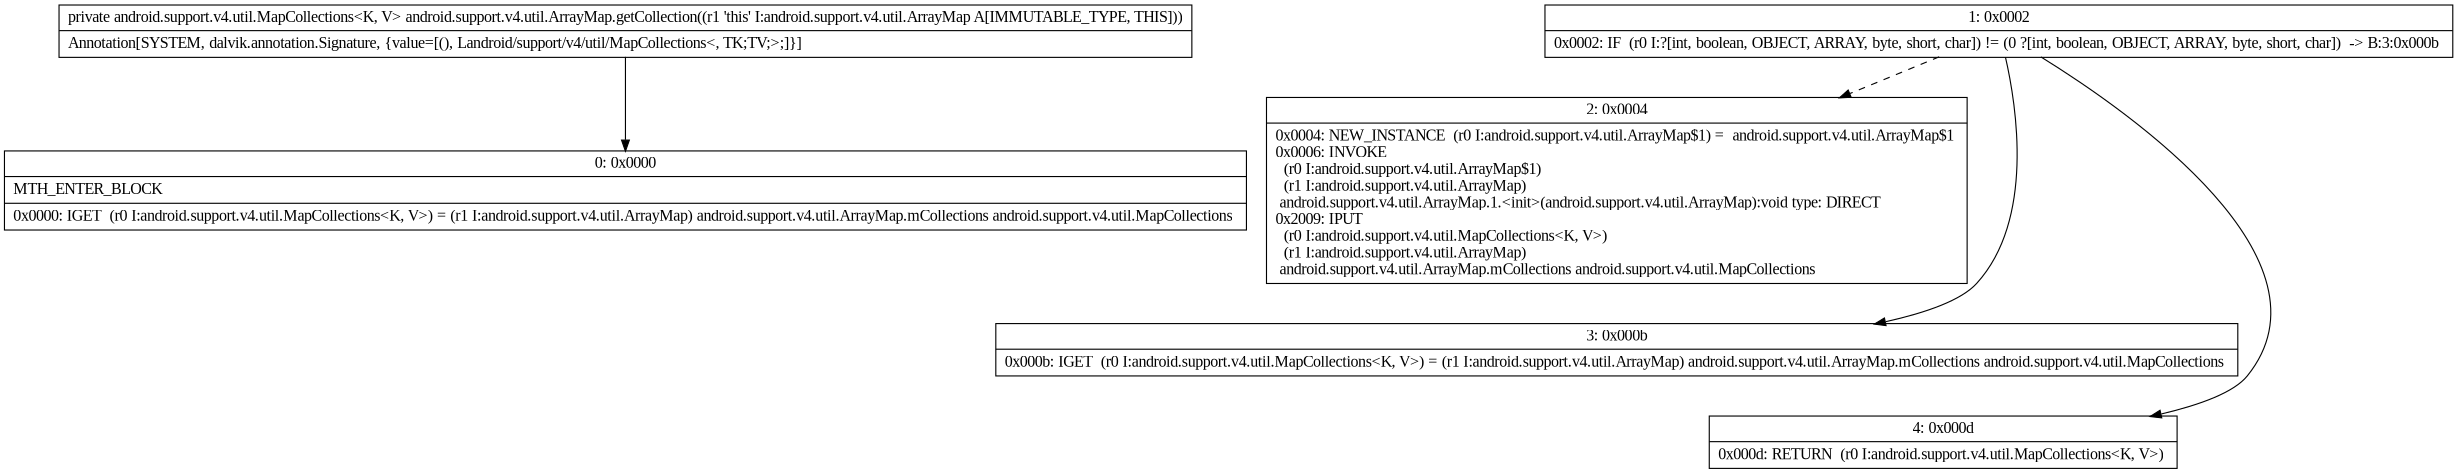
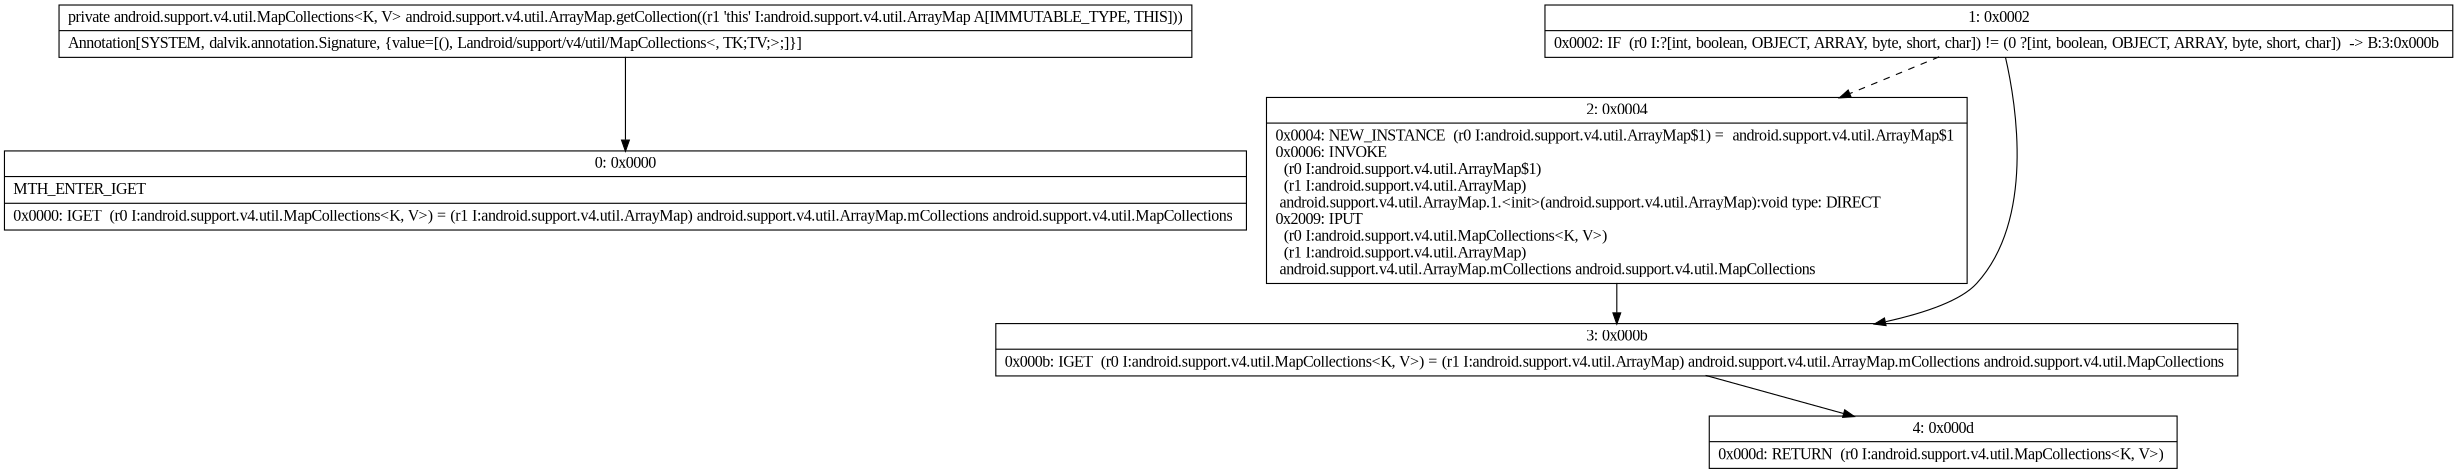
node "0: 0x0000": text "MTH_ENTER_BLOCK" -> "MTH_ENTER_IGET"
edge "1: 0x0002" -> "4: 0x000d": now "3: 0x000b" -> "4: 0x000d"
edge "2: 0x0004" -> "3: 0x000b": added
